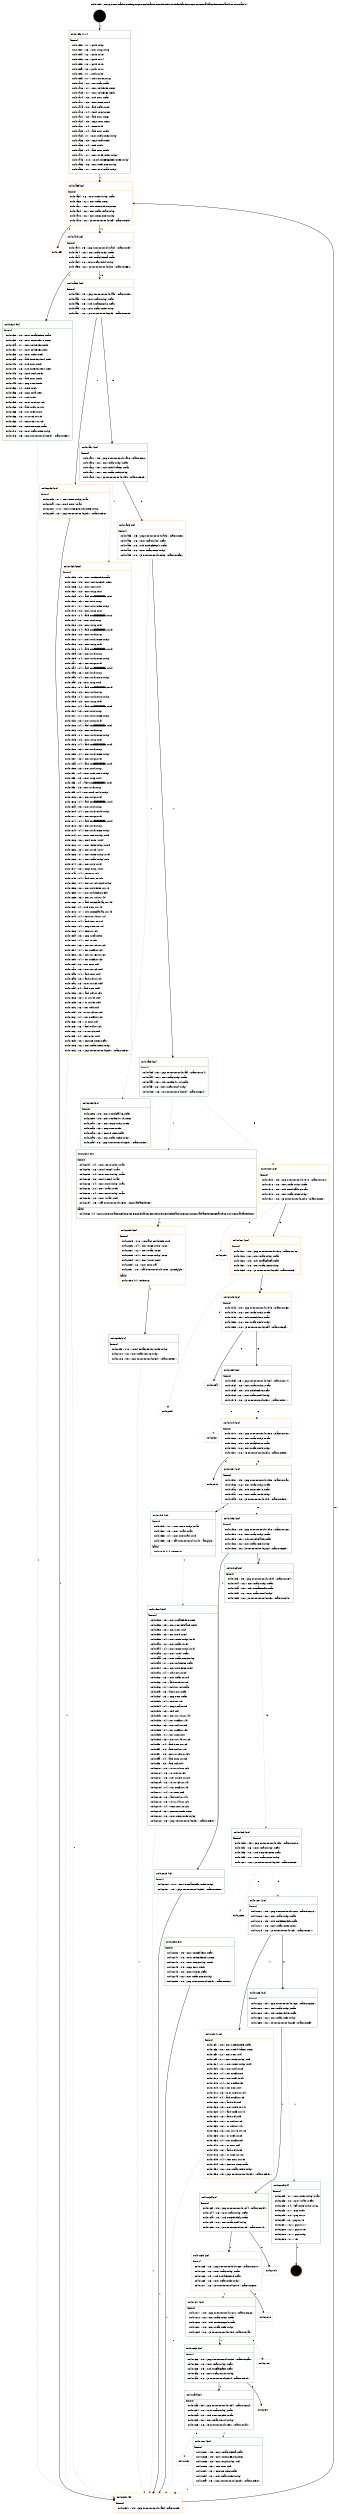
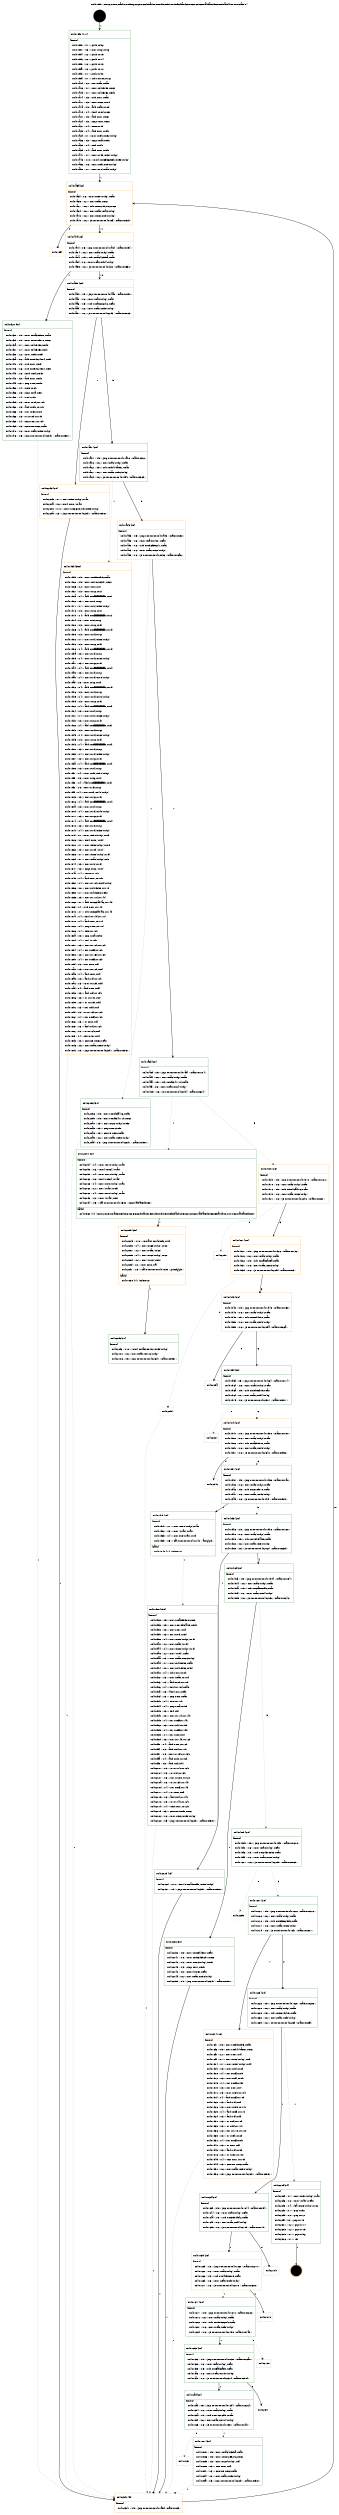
edge "0x401bcf [28]" -> "0x40203c [30]": added, label "1"
edge "0x4020f6 [21]" -> "0x4023d1 [5]": now "0x4022bf" -> "0x4023d1 [5]"
